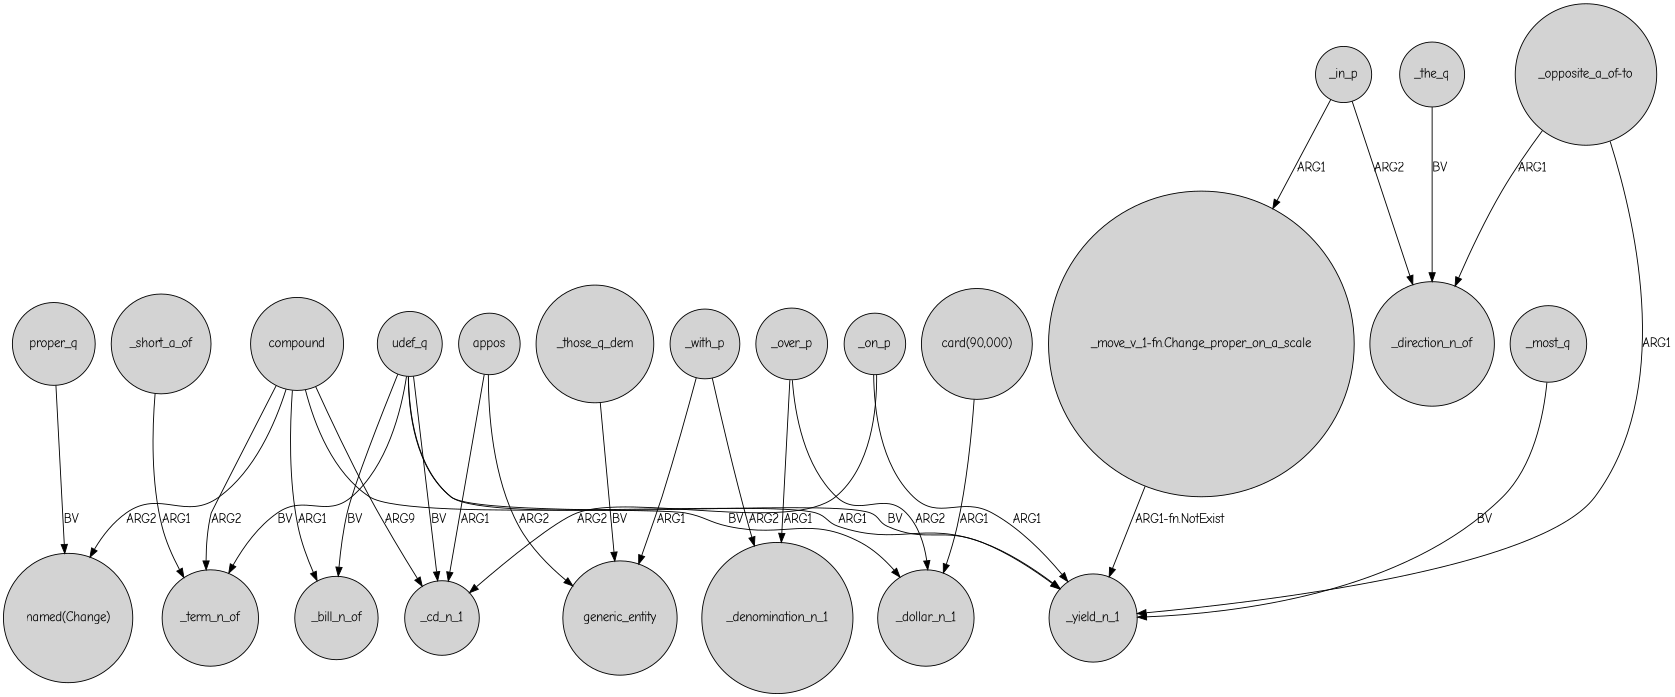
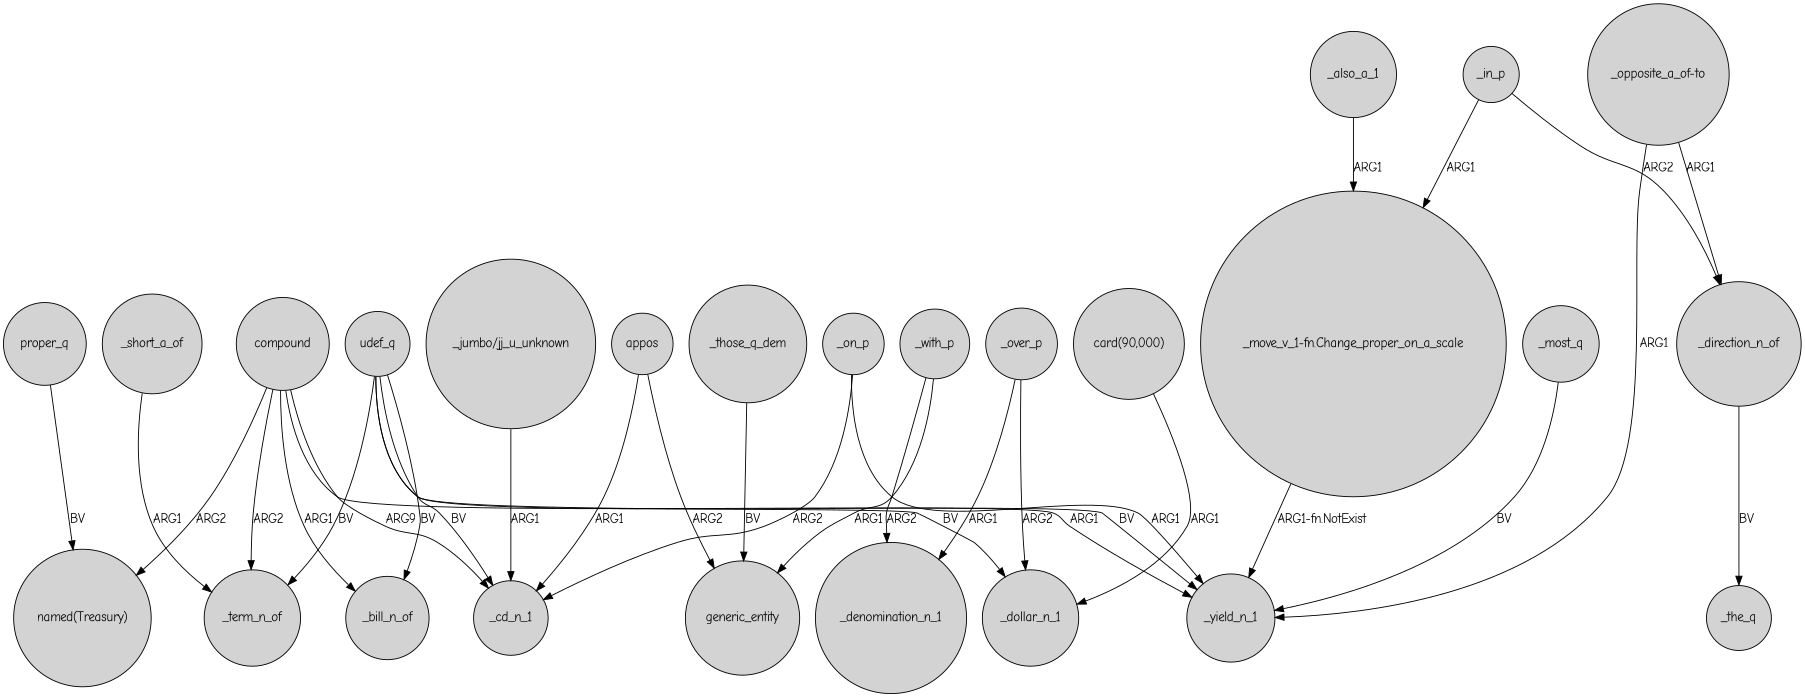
node "_also_a_1": added
edge "_the_q" -> "_direction_n_of": reversed
node "_jumbo/jj_u_unknown": added
node "named(Change)": label "named(Change)" -> "named(Treasury)"
